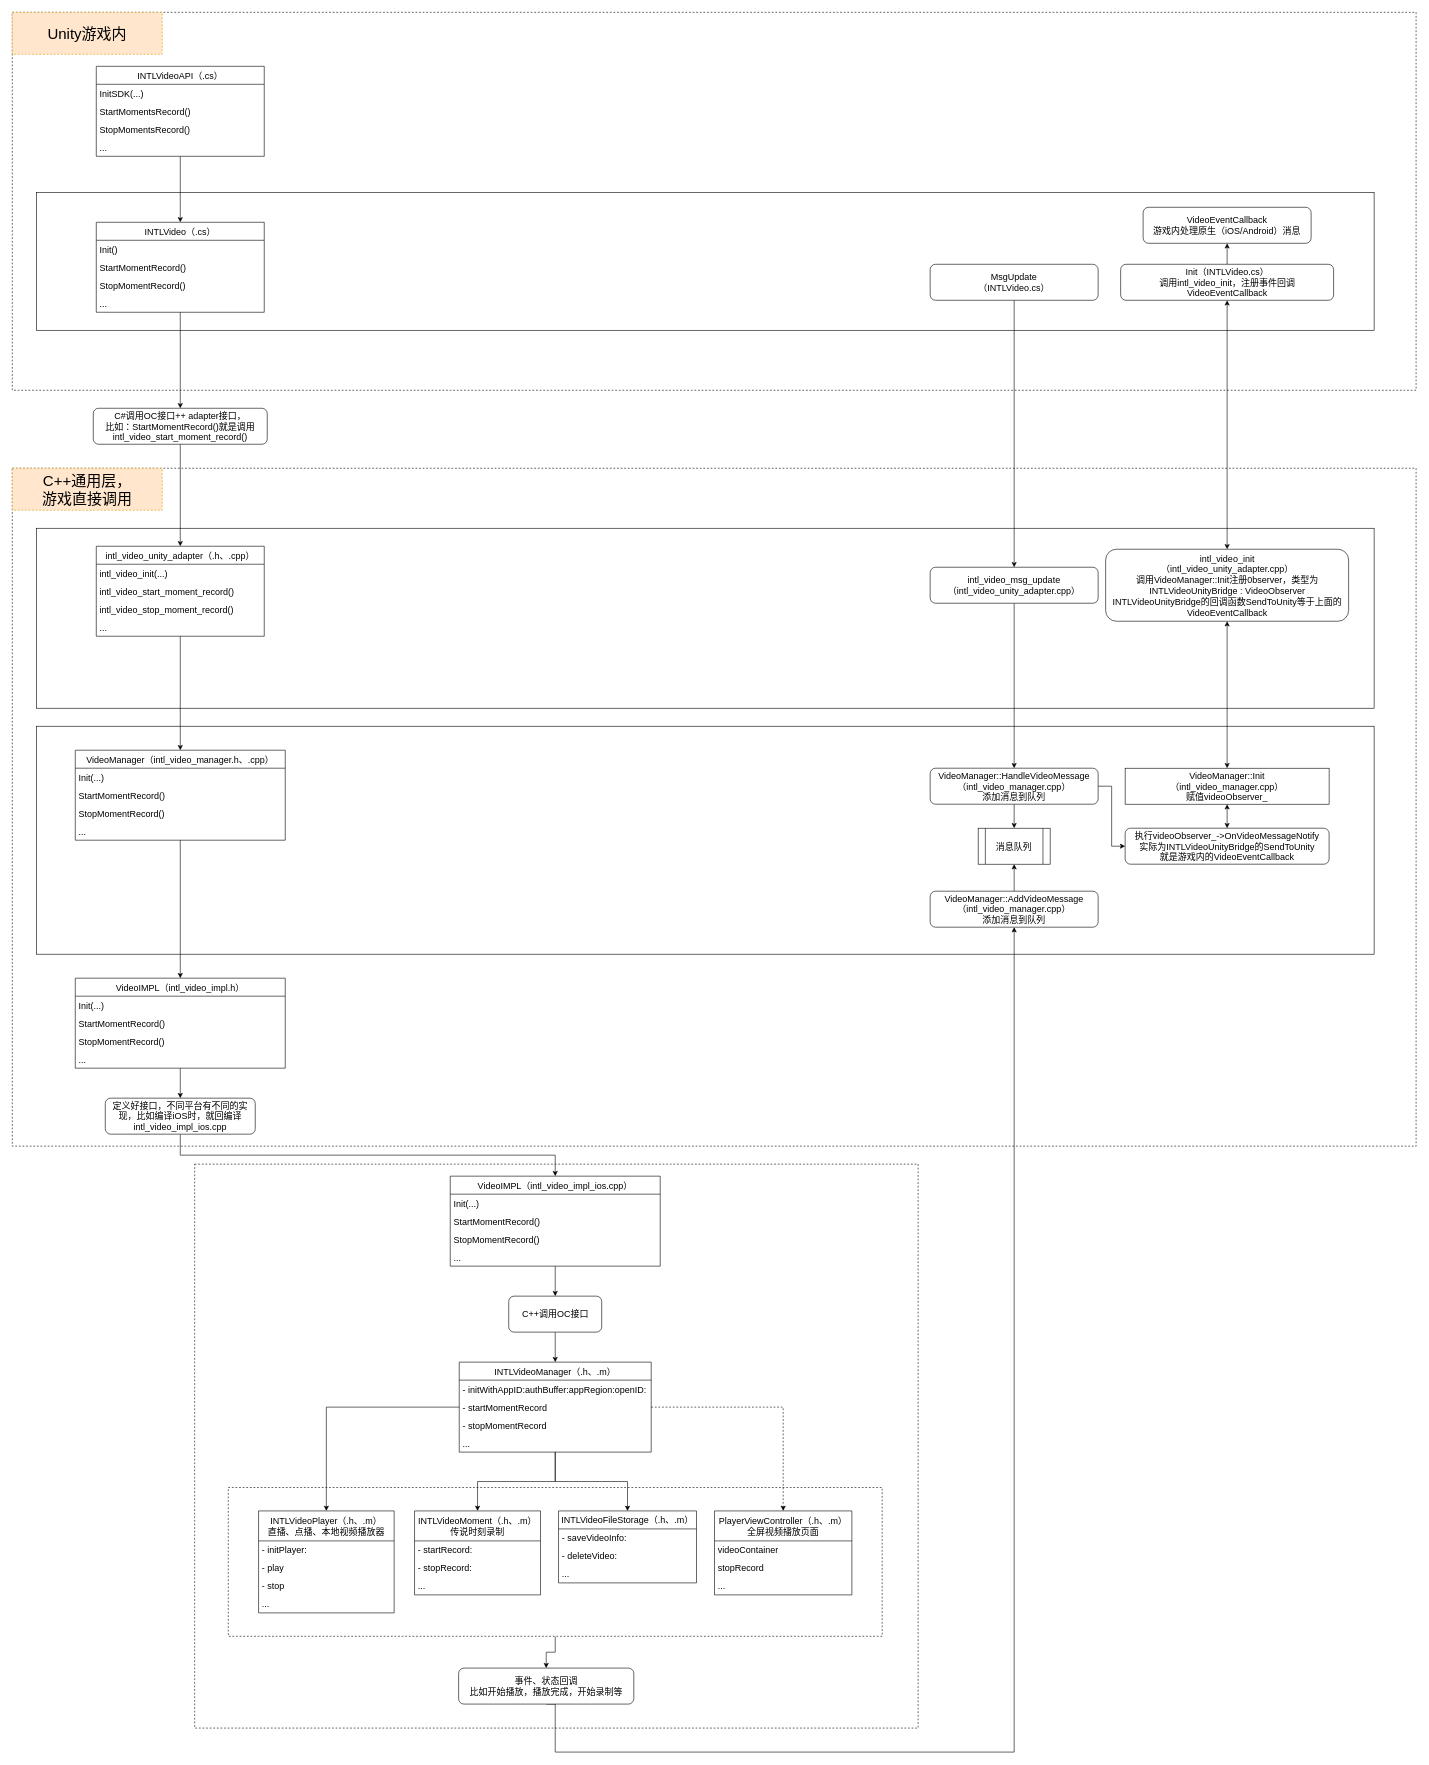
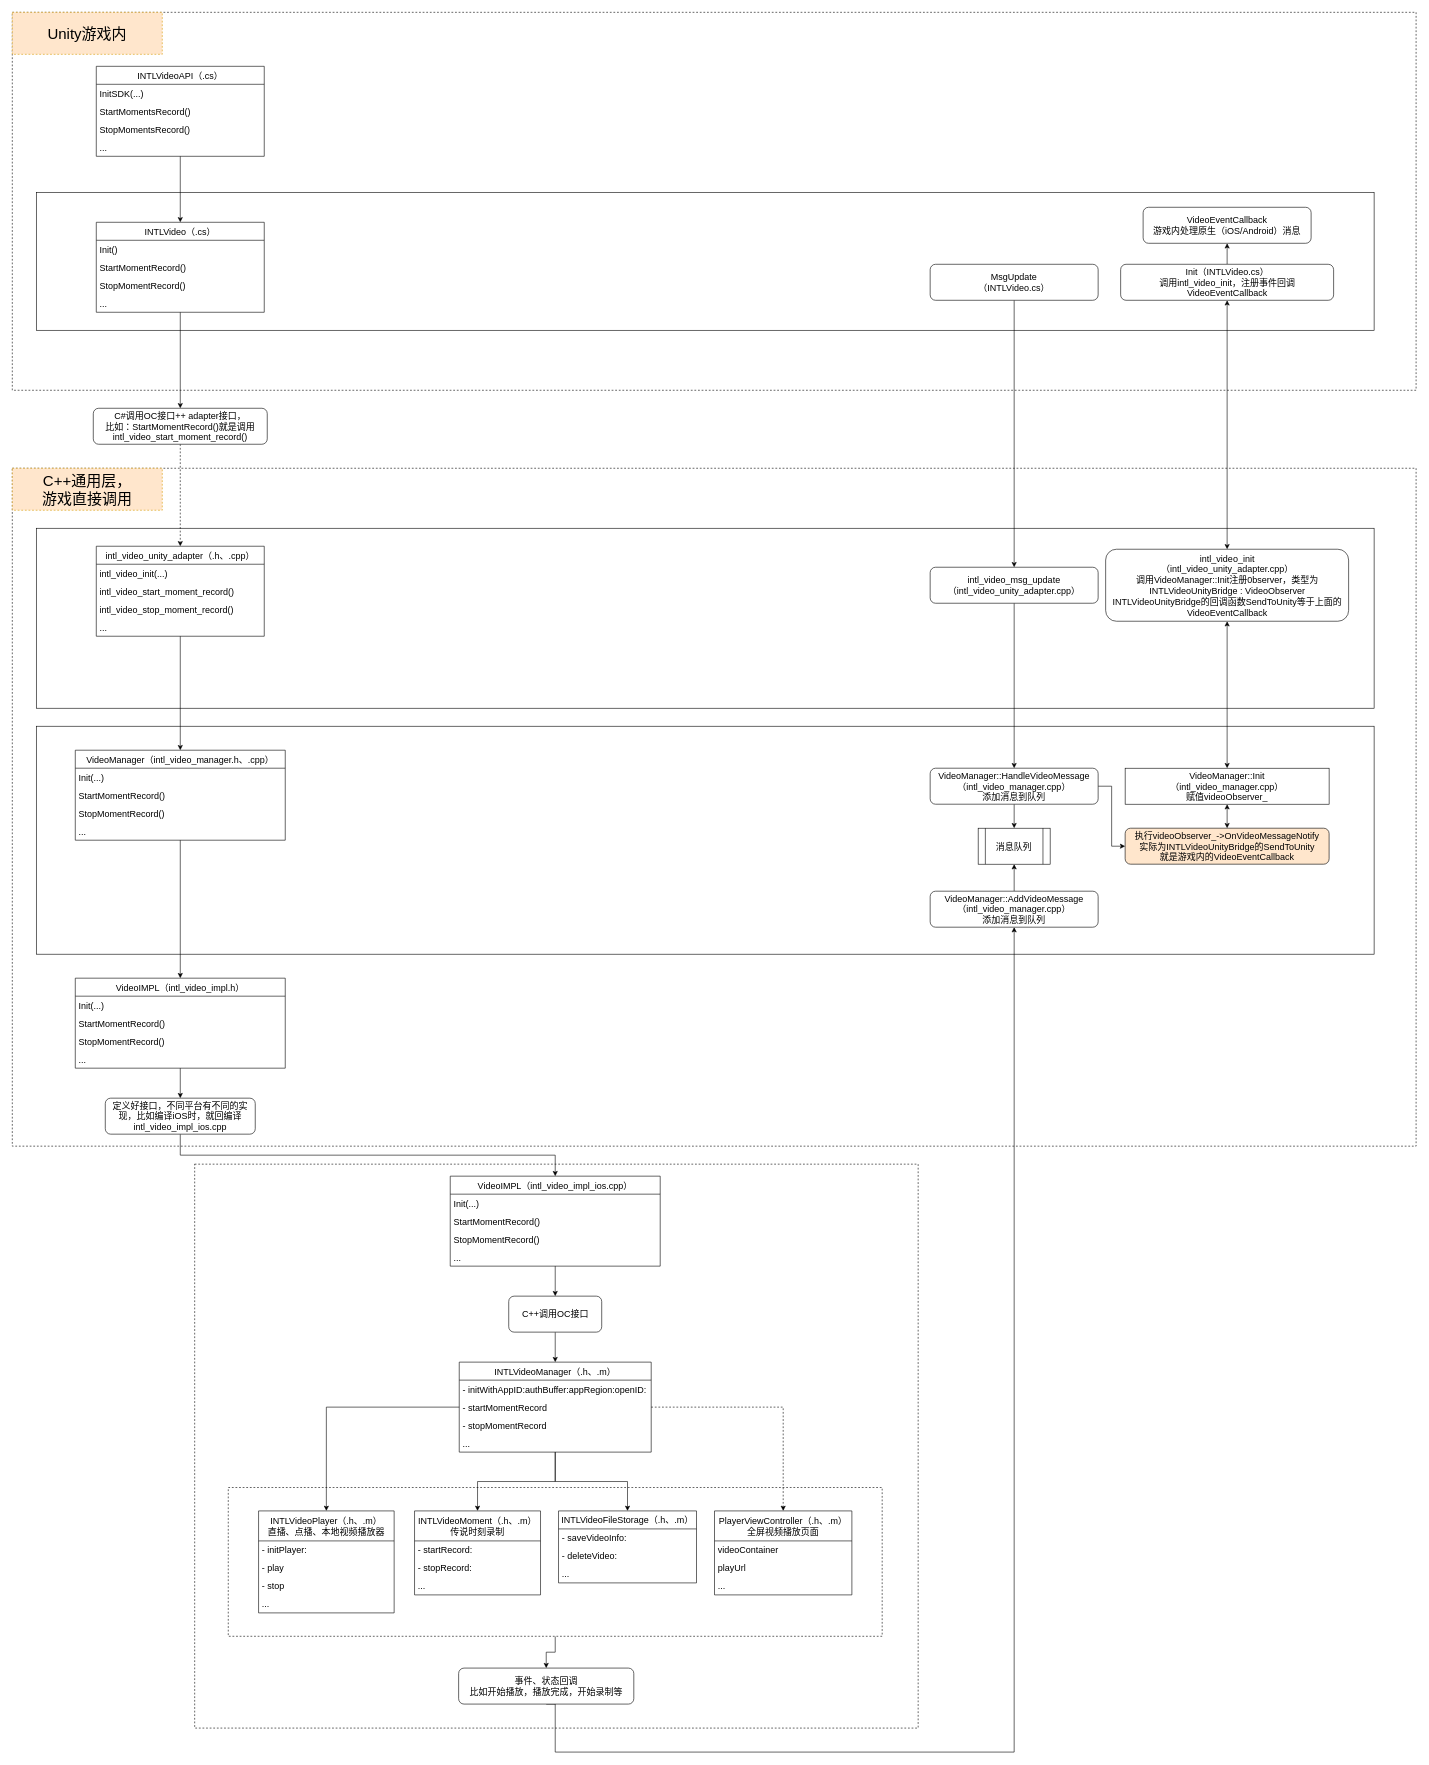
edge "C#调用OC接口++ adapter接口， 比如：StartMomentRecord()就是调用 intl_video_start_moment_record()" -> "intl_video_unity_adapter（.h、.cpp）": style solid -> dashed
node "执行videoObserver_->OnVideoMessageNotify 实际为INTLVideoUnityBridge的SendToUnity 就是游戏内的VideoEventCallback": fillcolor #ffffff -> #ffe6cc
node "stopRecord": label "stopRecord" -> "playUrl"
